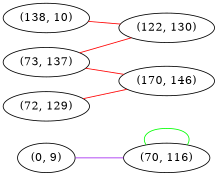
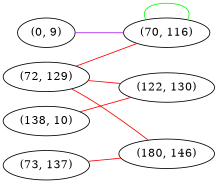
edge "(122, 130)" -- "(73, 137)": now "(122, 130)" -- "(72, 129)"
edge "(70, 116)" -- "(72, 129)": added
node "(170, 146)": label "(170, 146)" -> "(180, 146)"
